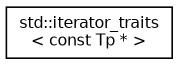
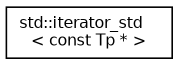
node "std::iterator_traits < const Tp * >": label "std::iterator_traits < const Tp * >" -> "std::iterator_std < const Tp * >"
